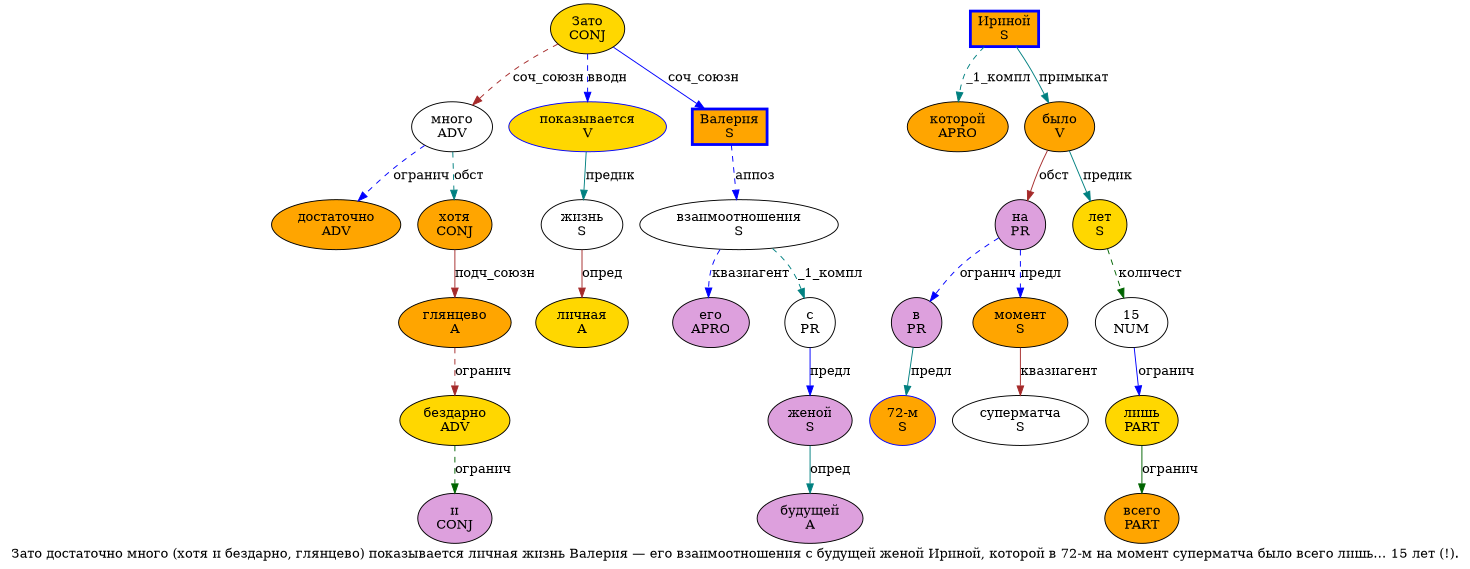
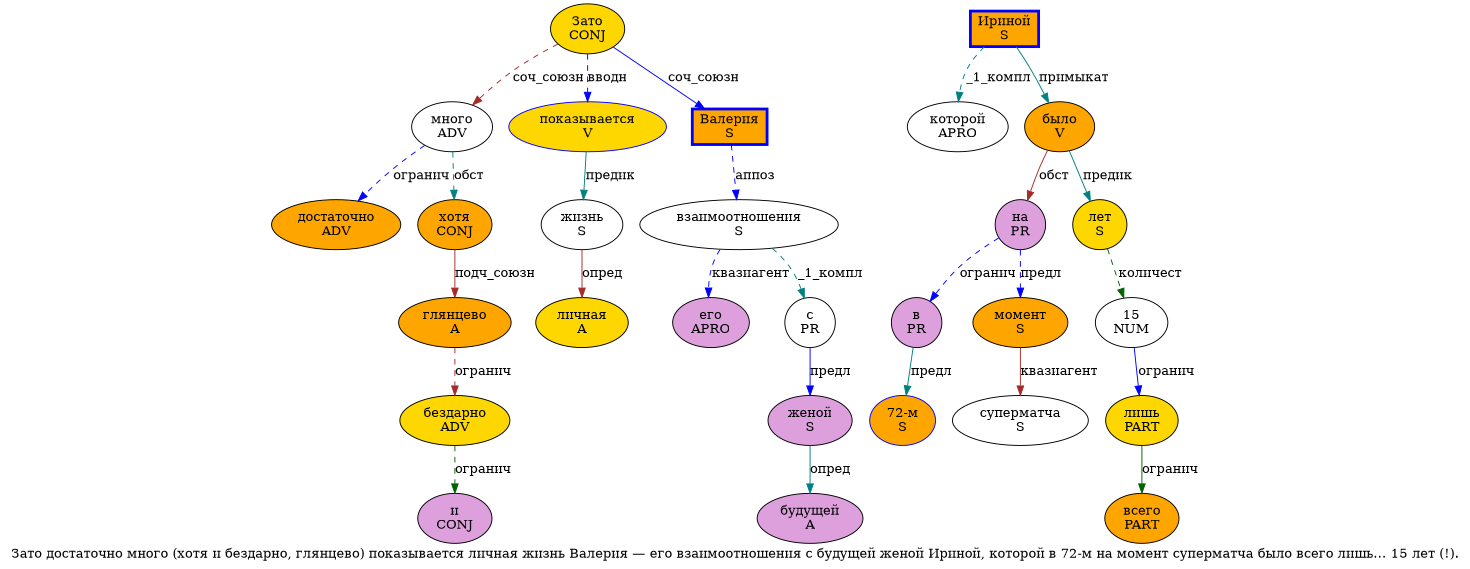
node "которой APRO": fillcolor orange -> white
